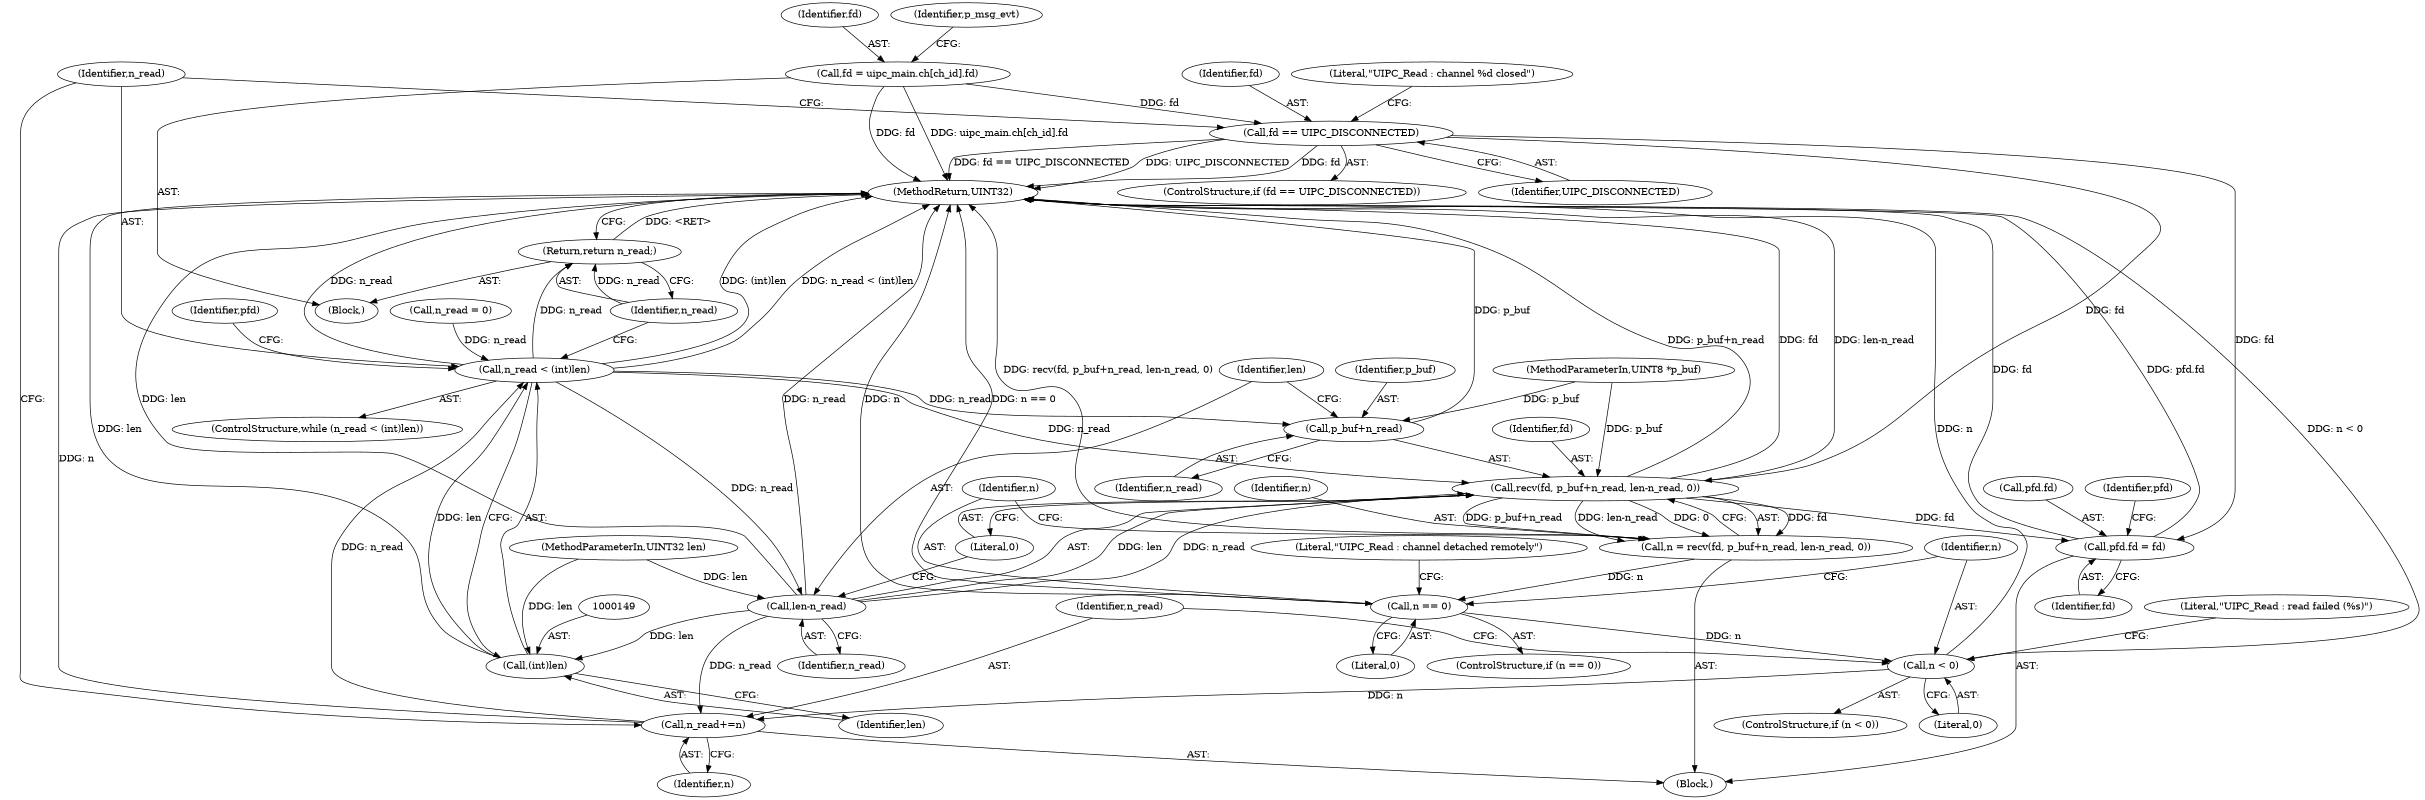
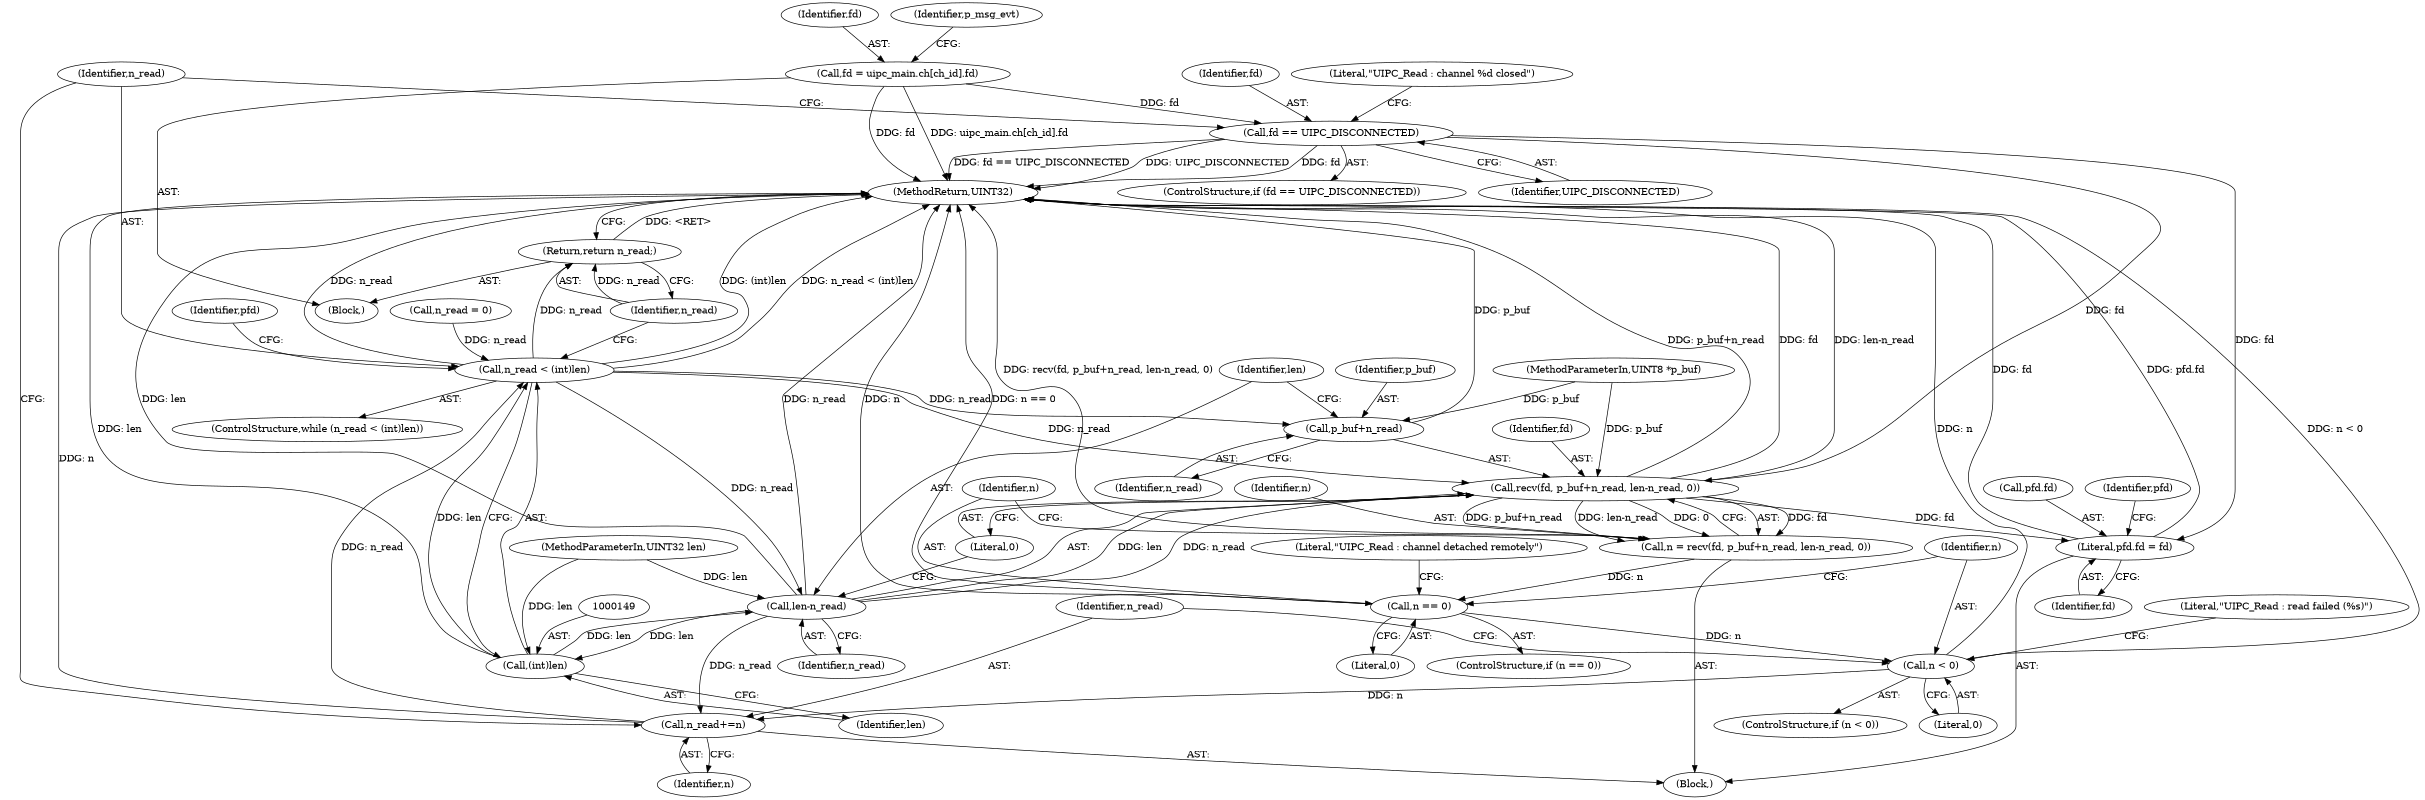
node "(Call,pfd.fd = fd)": label "(Call,pfd.fd = fd)" -> "(Literal,pfd.fd = fd)"
edge "(Call,(int)len)" -> "(Call,len-n_read)": added, label "DDG: len"
